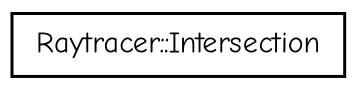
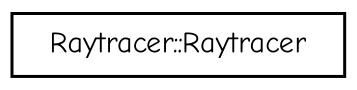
node "Raytracer::Intersection": label "Raytracer::Intersection" -> "Raytracer::Raytracer"
